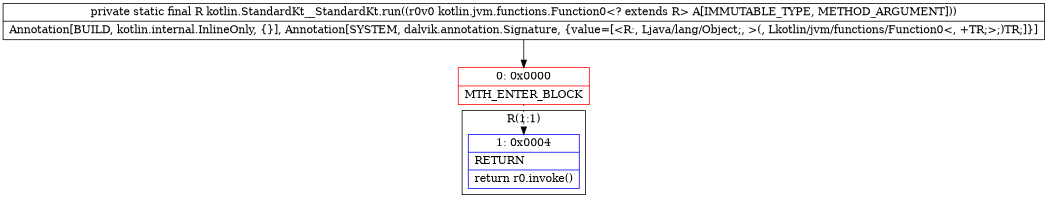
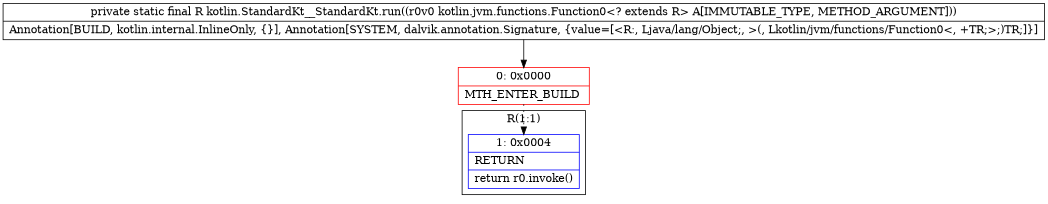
node "0: 0x0000": text "MTH_ENTER_BLOCK" -> "MTH_ENTER_BUILD"
